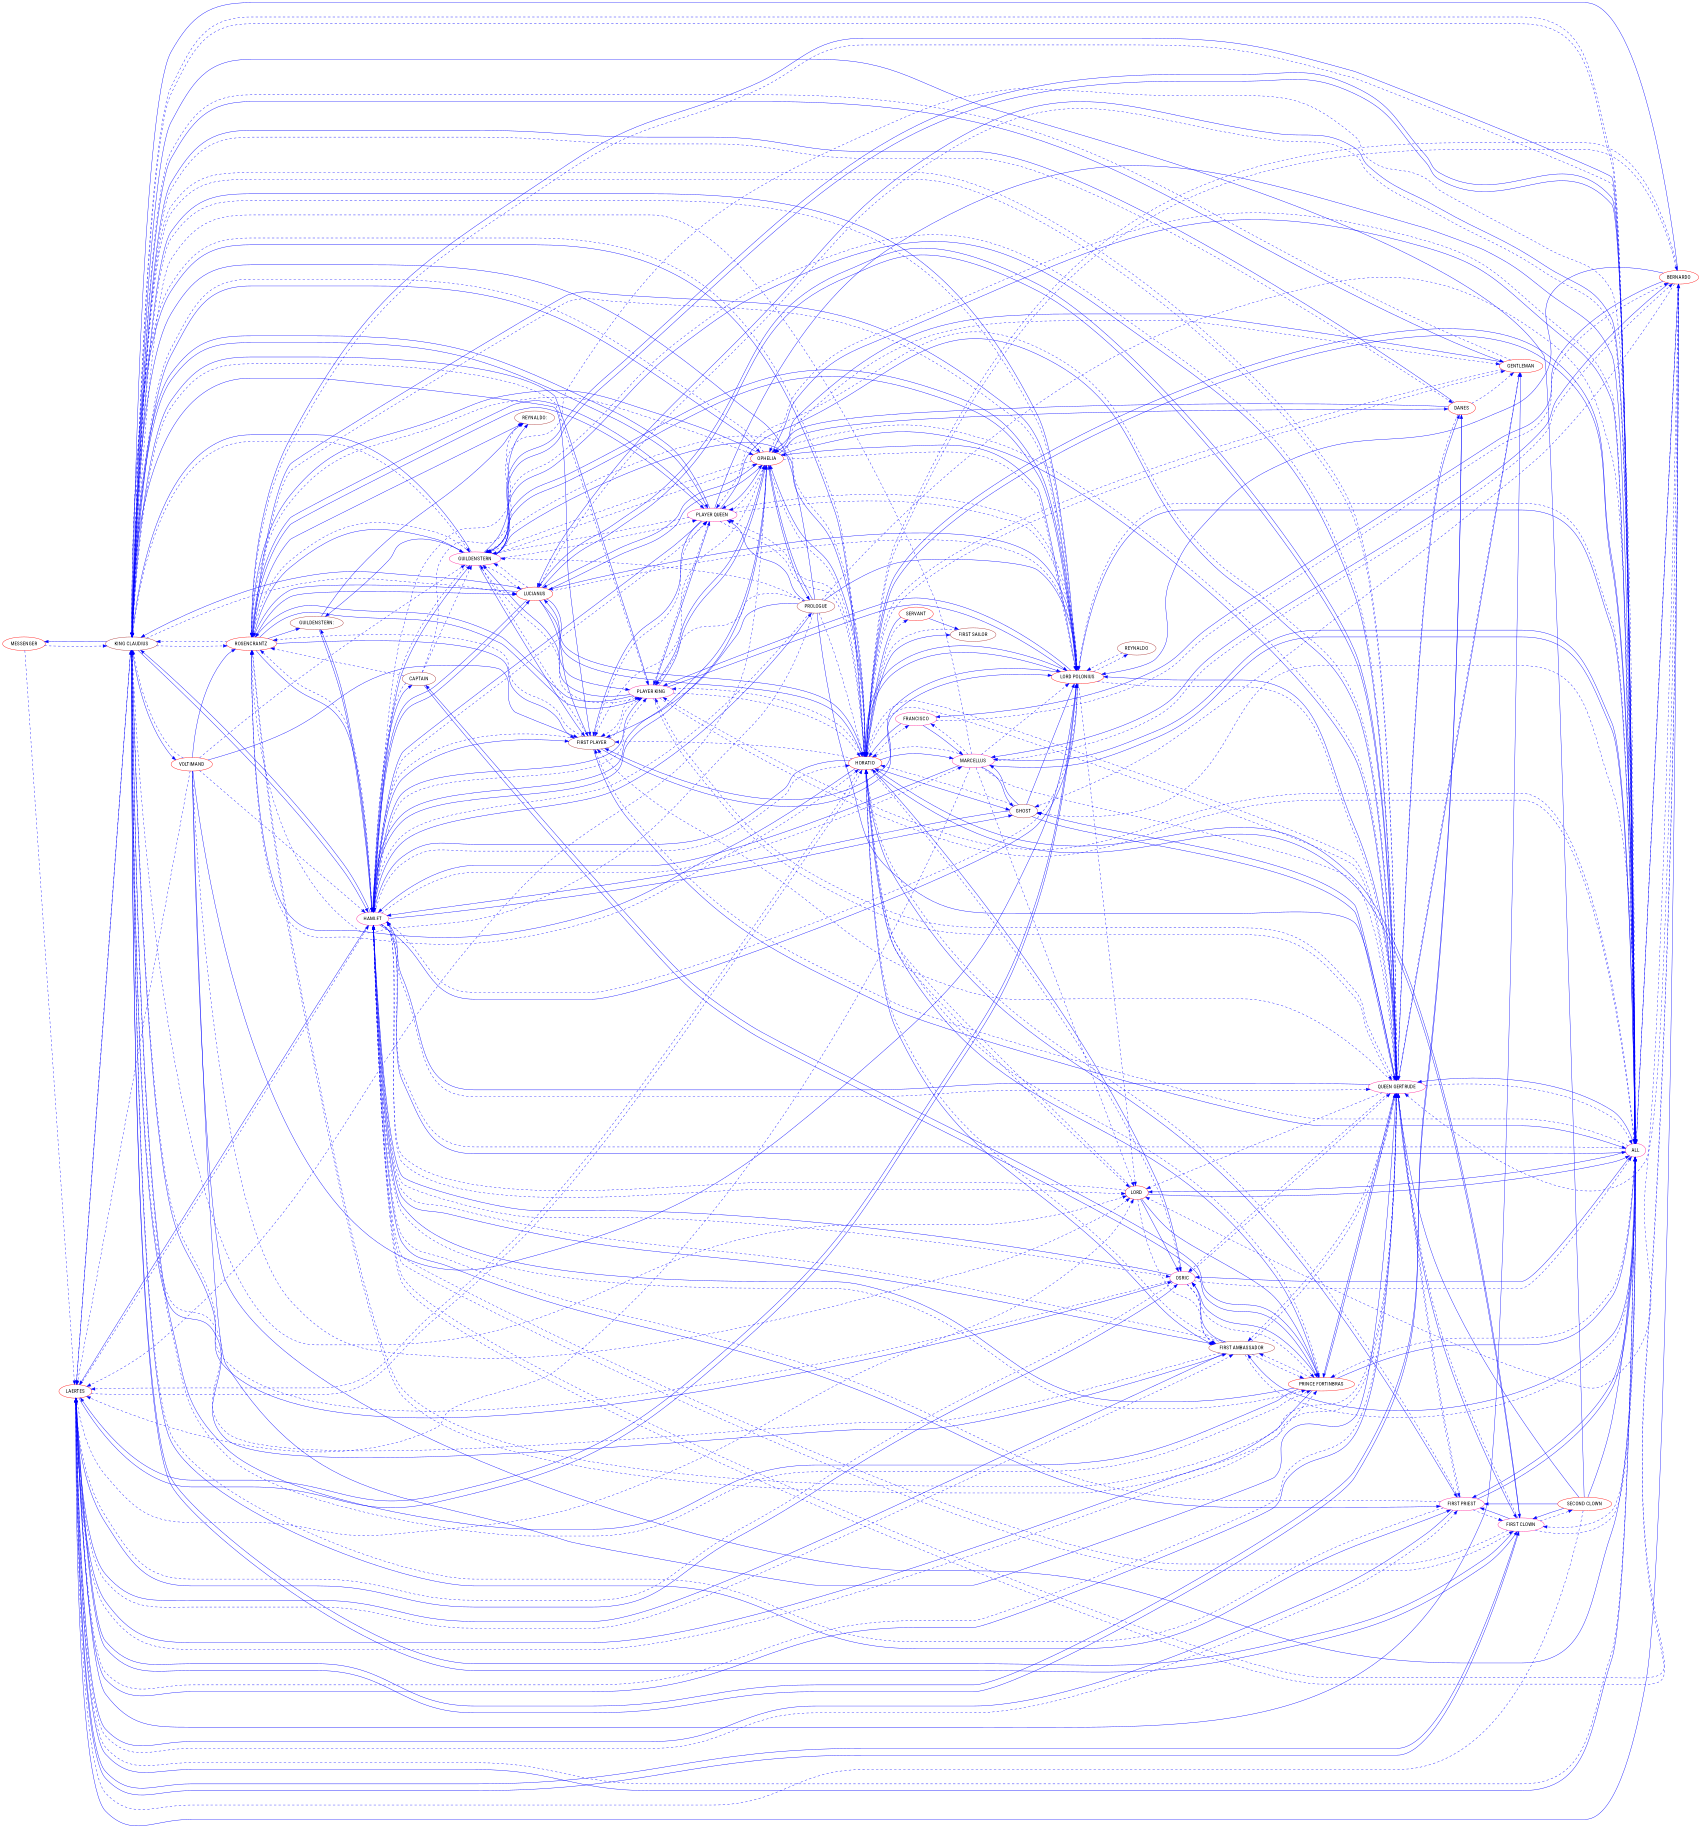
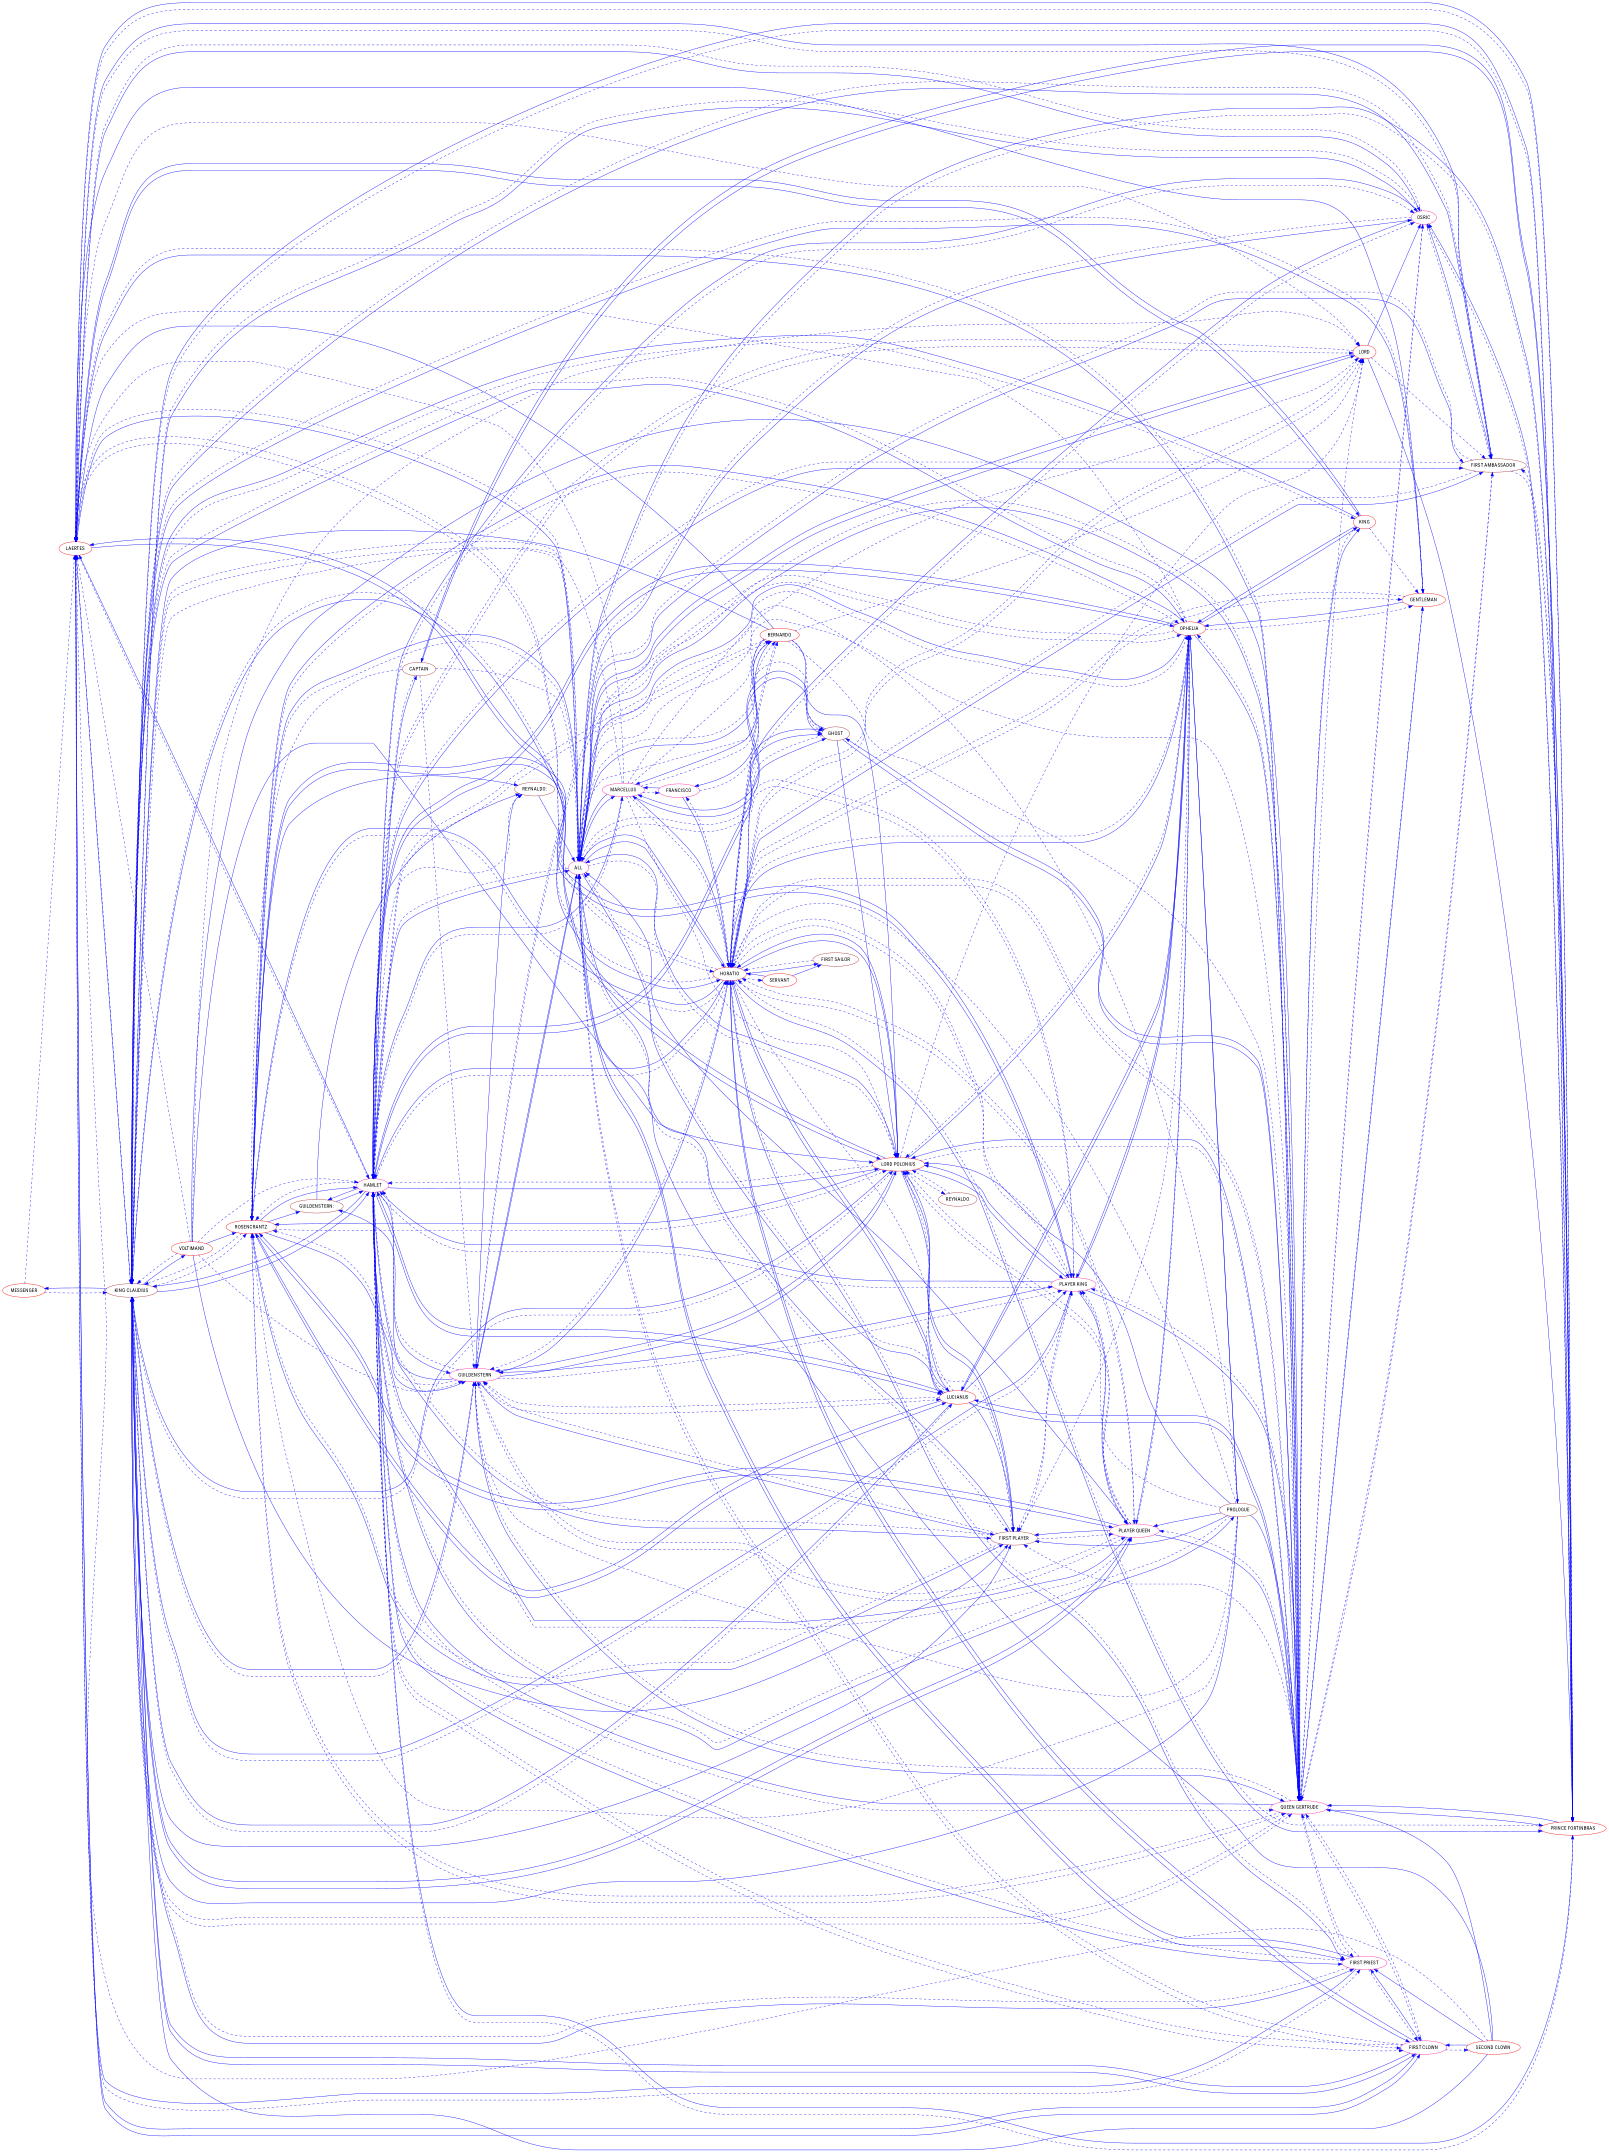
node "DANES": label "DANES" -> "KING"
edge "PLAYER KING" -> "QUEEN GERTRUDE": style dashed -> solid
edge "KING CLAUDIUS" -> "LORD": removed
edge "QUEEN GERTRUDE" -> "FIRST CLOWN": style solid -> dashed
edge "VOLTIMAND" -> "ALL": now "REYNALDO:" -> "ALL"
